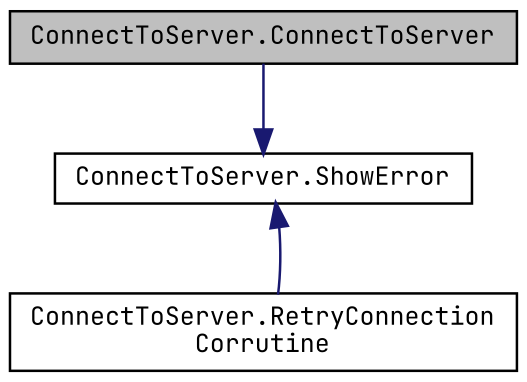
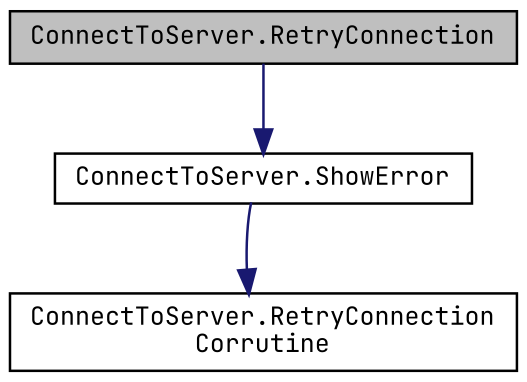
node "ConnectToServer.ConnectToServer": label "ConnectToServer.ConnectToServer" -> "ConnectToServer.RetryConnection"
edge "ConnectToServer.RetryConnection Corrutine" -> "ConnectToServer.ShowError": reversed
